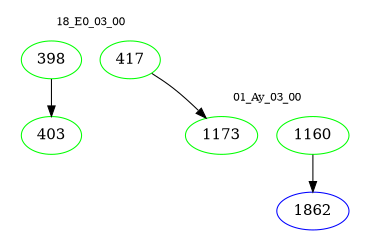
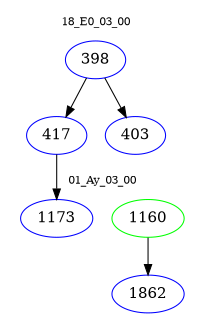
node "398": color green -> blue
node "417": color green -> blue
edge "398" -> "417": added
node "403": color green -> blue
node "1173": color green -> blue
